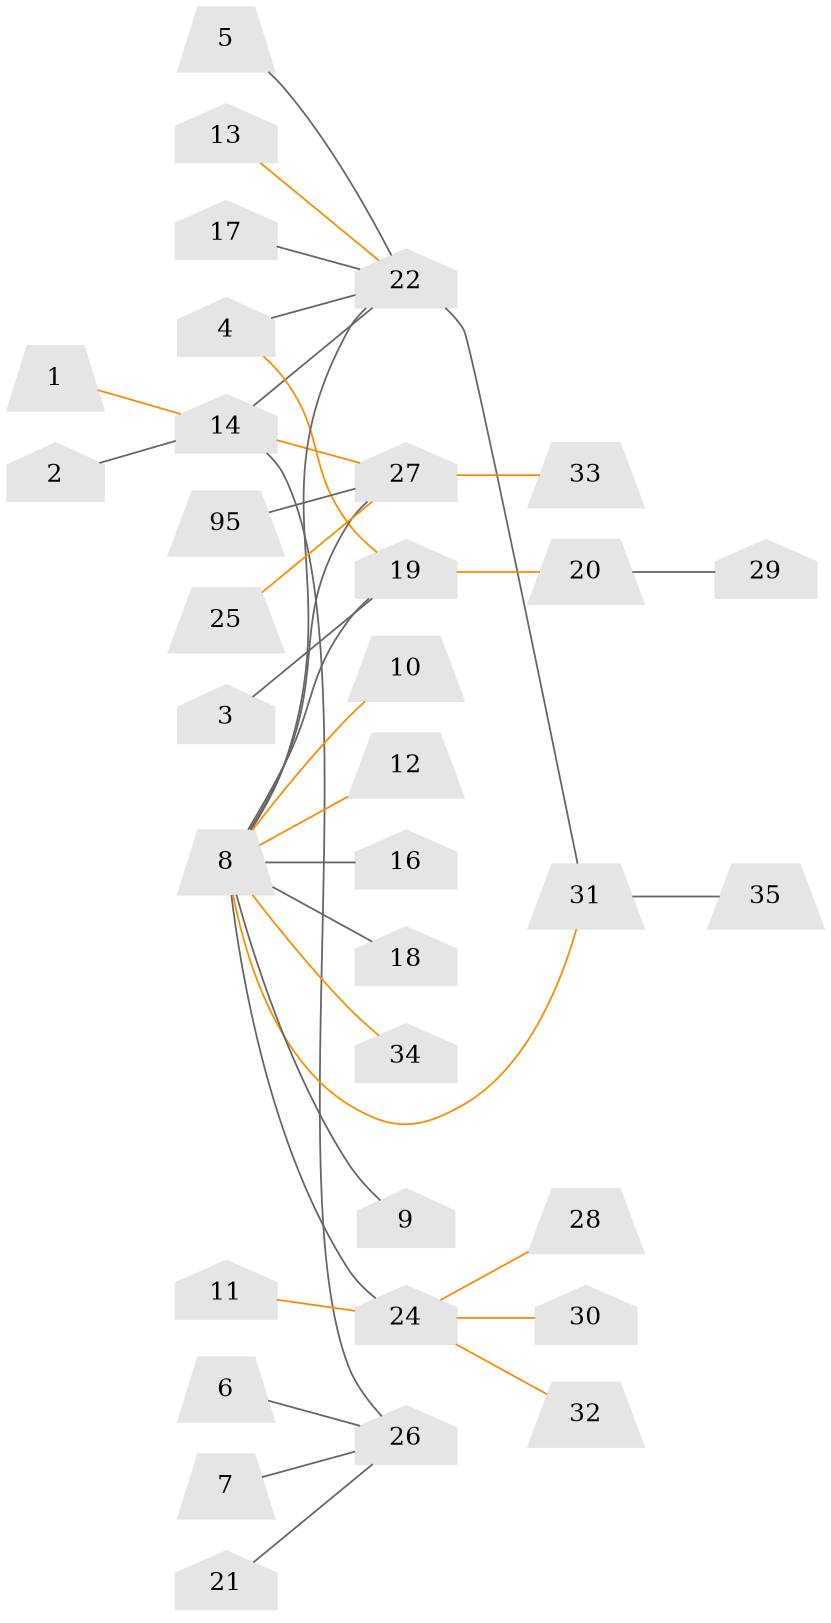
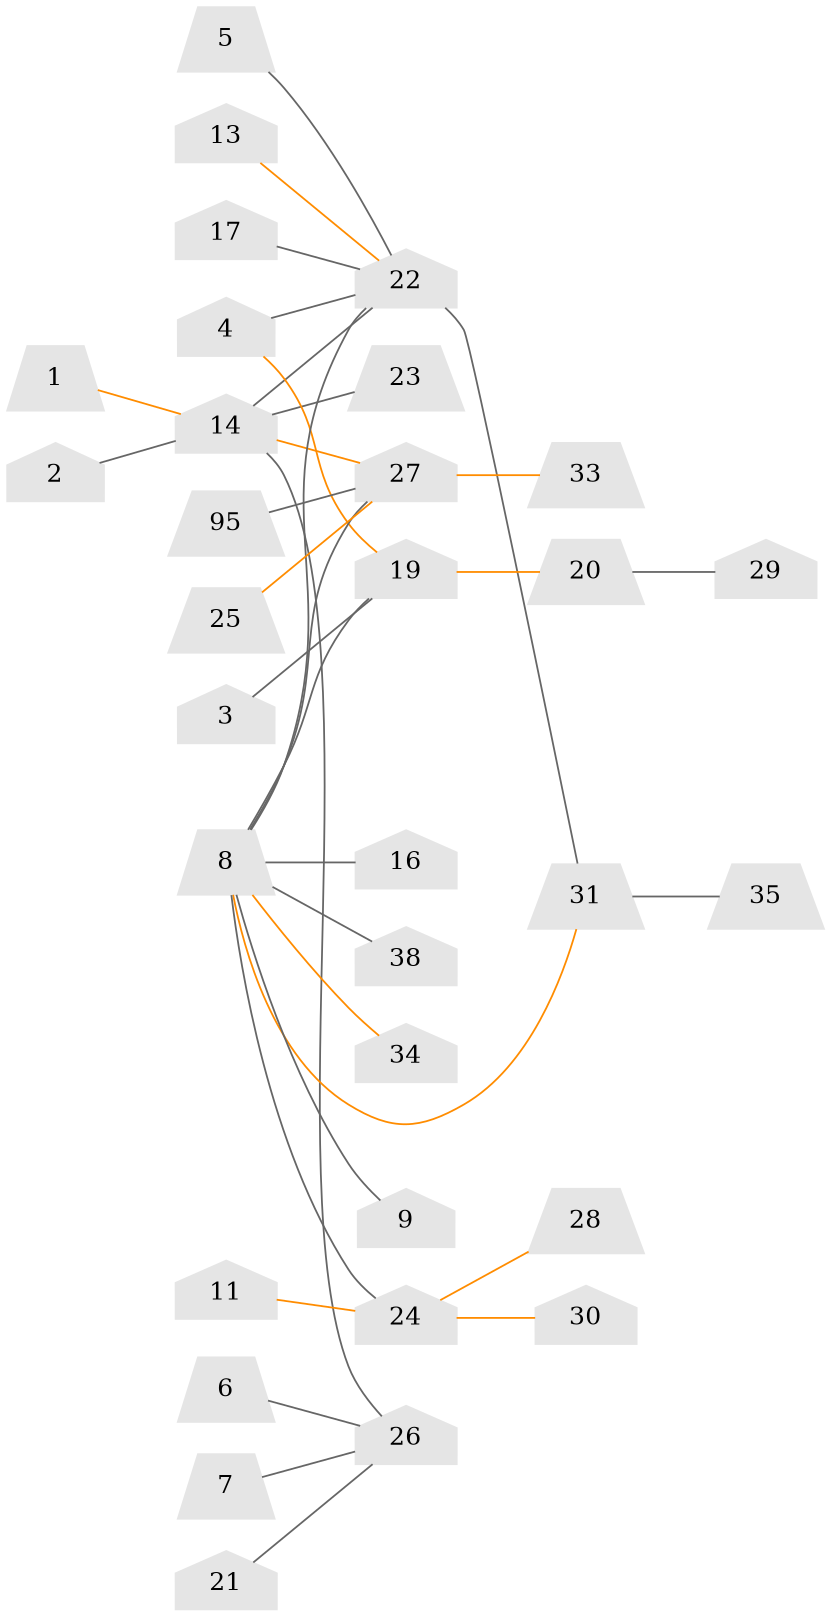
node "23": added
node "10": removed
node "12": removed
node "18": label "18" -> "38"
node "32": removed
